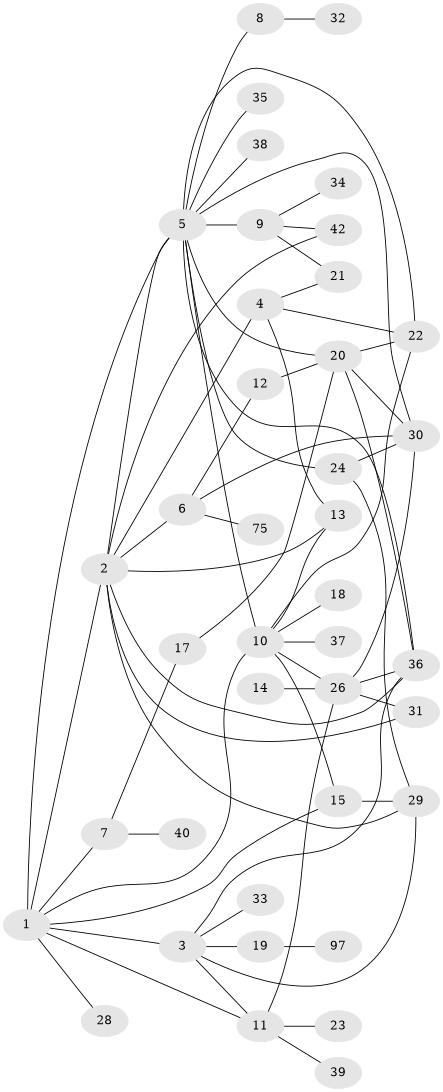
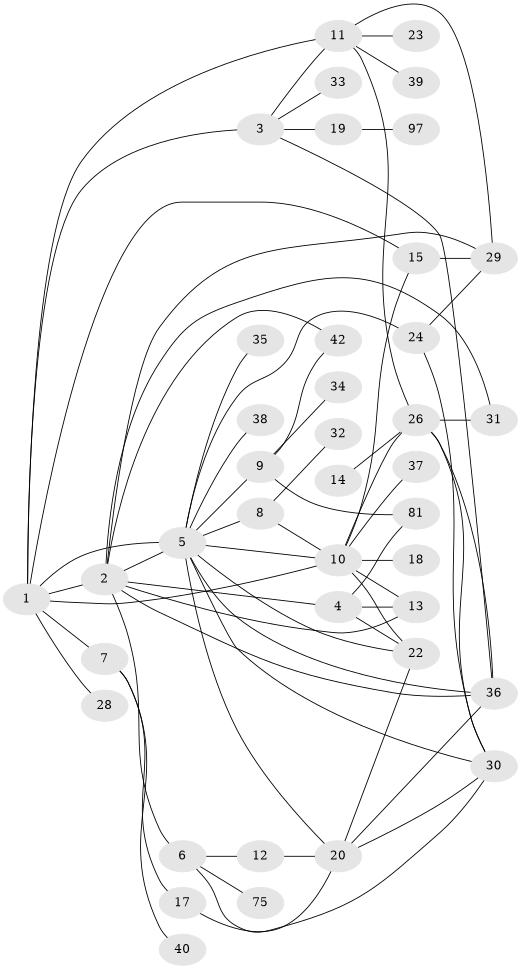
node "21": label "21" -> "81"
edge "8" -- "10": added
edge "29" -- "3": now "29" -- "11"
